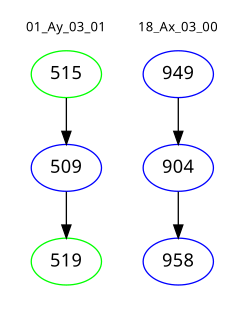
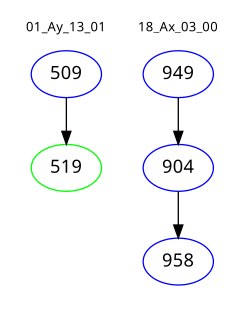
cluster "01_Ay_03_01": label "01_Ay_03_01" -> "01_Ay_13_01"
node "515": removed
